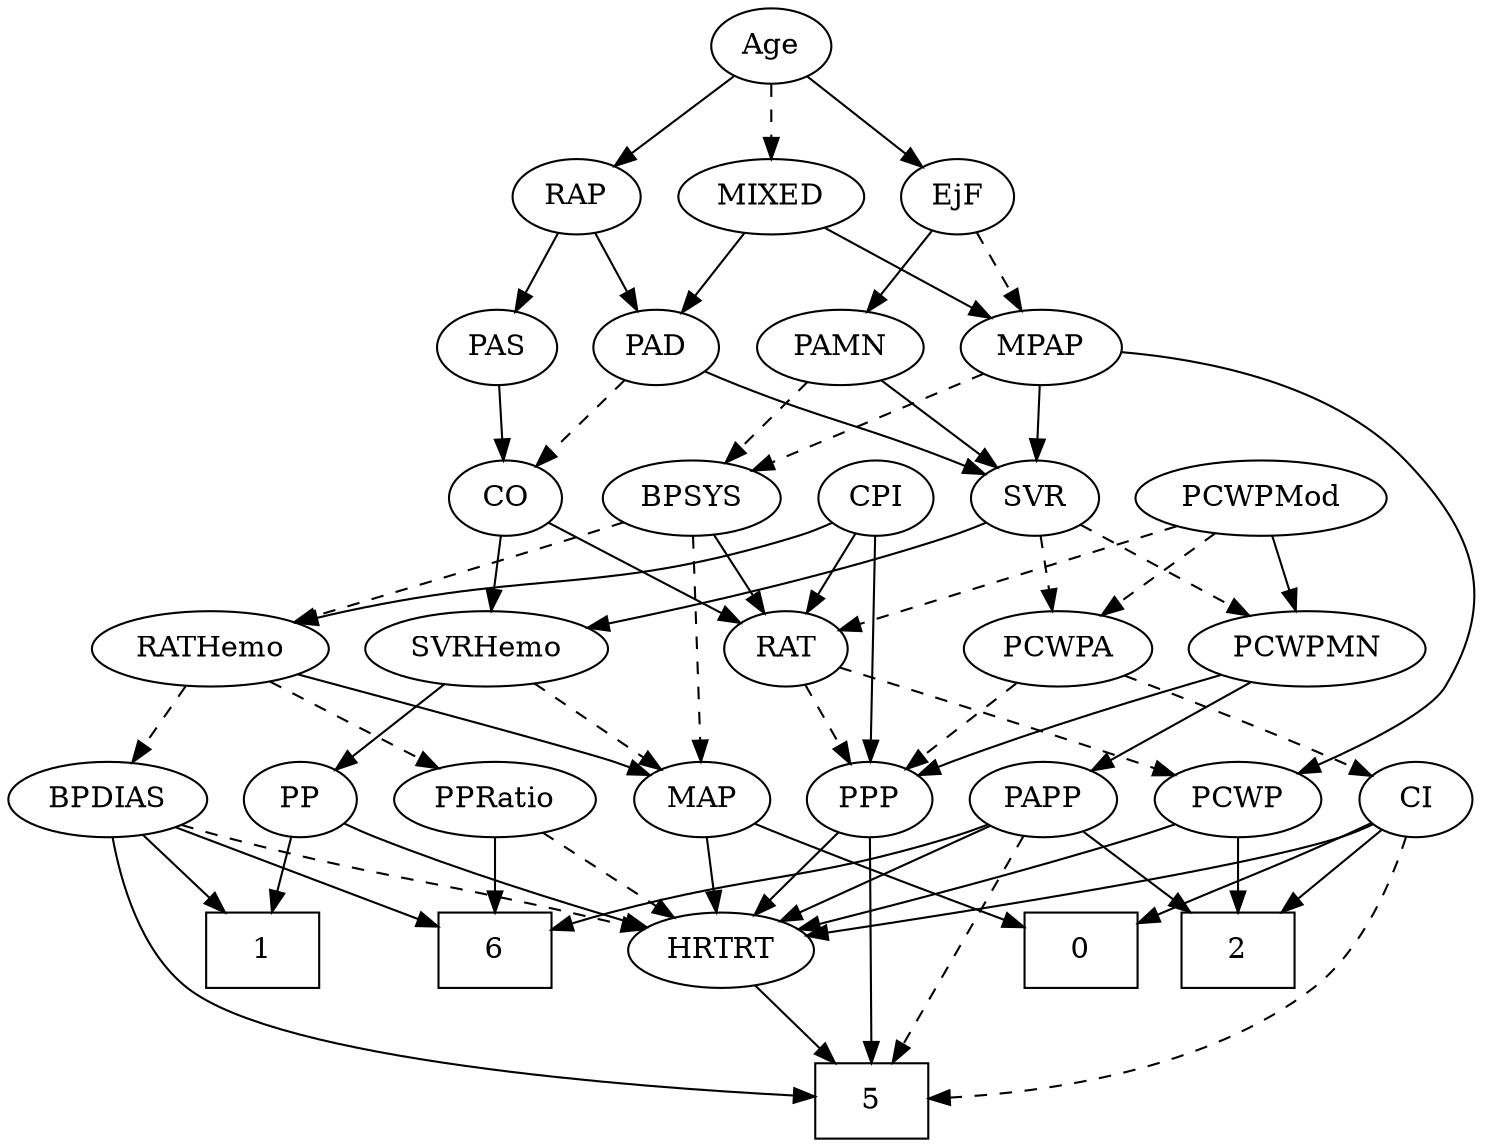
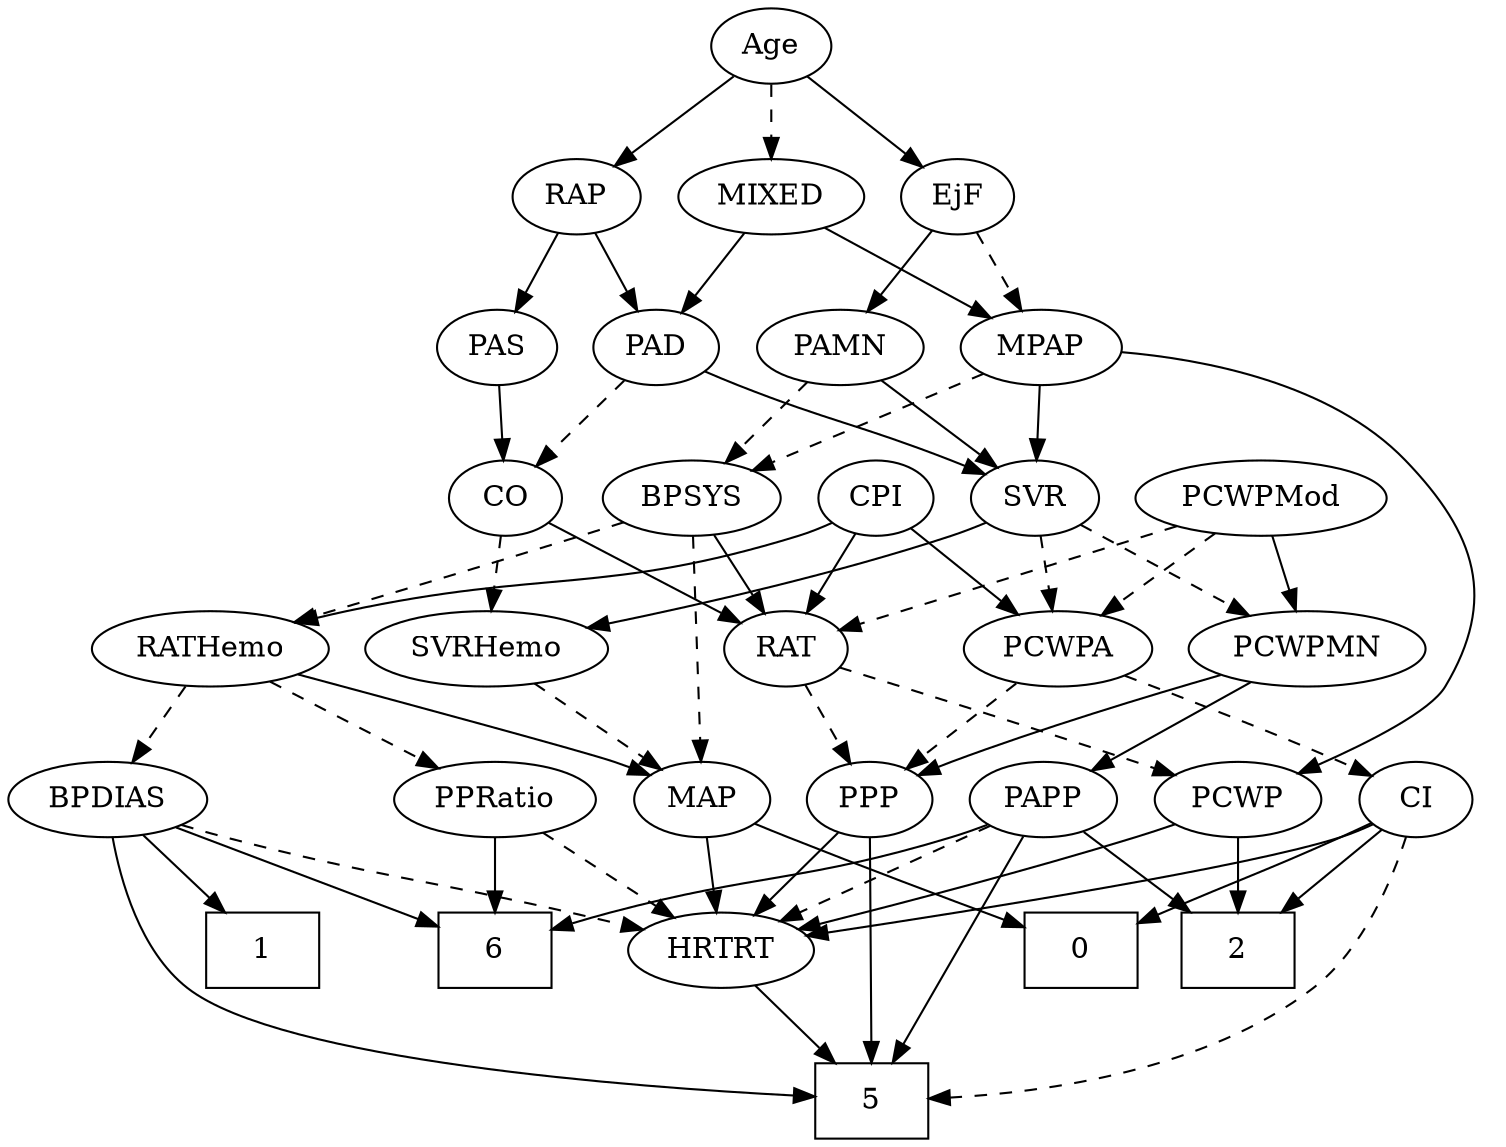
edge "CO" -> "SVRHemo": style solid -> dashed
edge "CPI" -> "PPP": now "CPI" -> "PCWPA"
node "PP": removed
edge "PAPP" -> "HRTRT": style solid -> dashed
edge "PAPP" -> "5": style dashed -> solid
